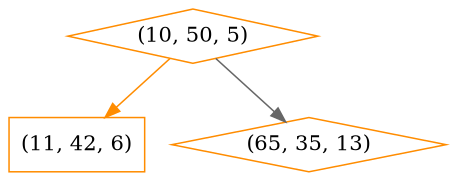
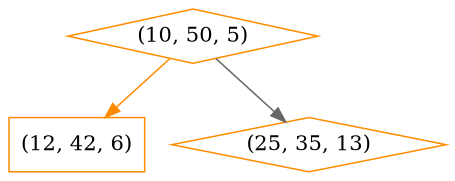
node "(11, 42, 6)": label "(11, 42, 6)" -> "(12, 42, 6)"
node "(65, 35, 13)": label "(65, 35, 13)" -> "(25, 35, 13)"
